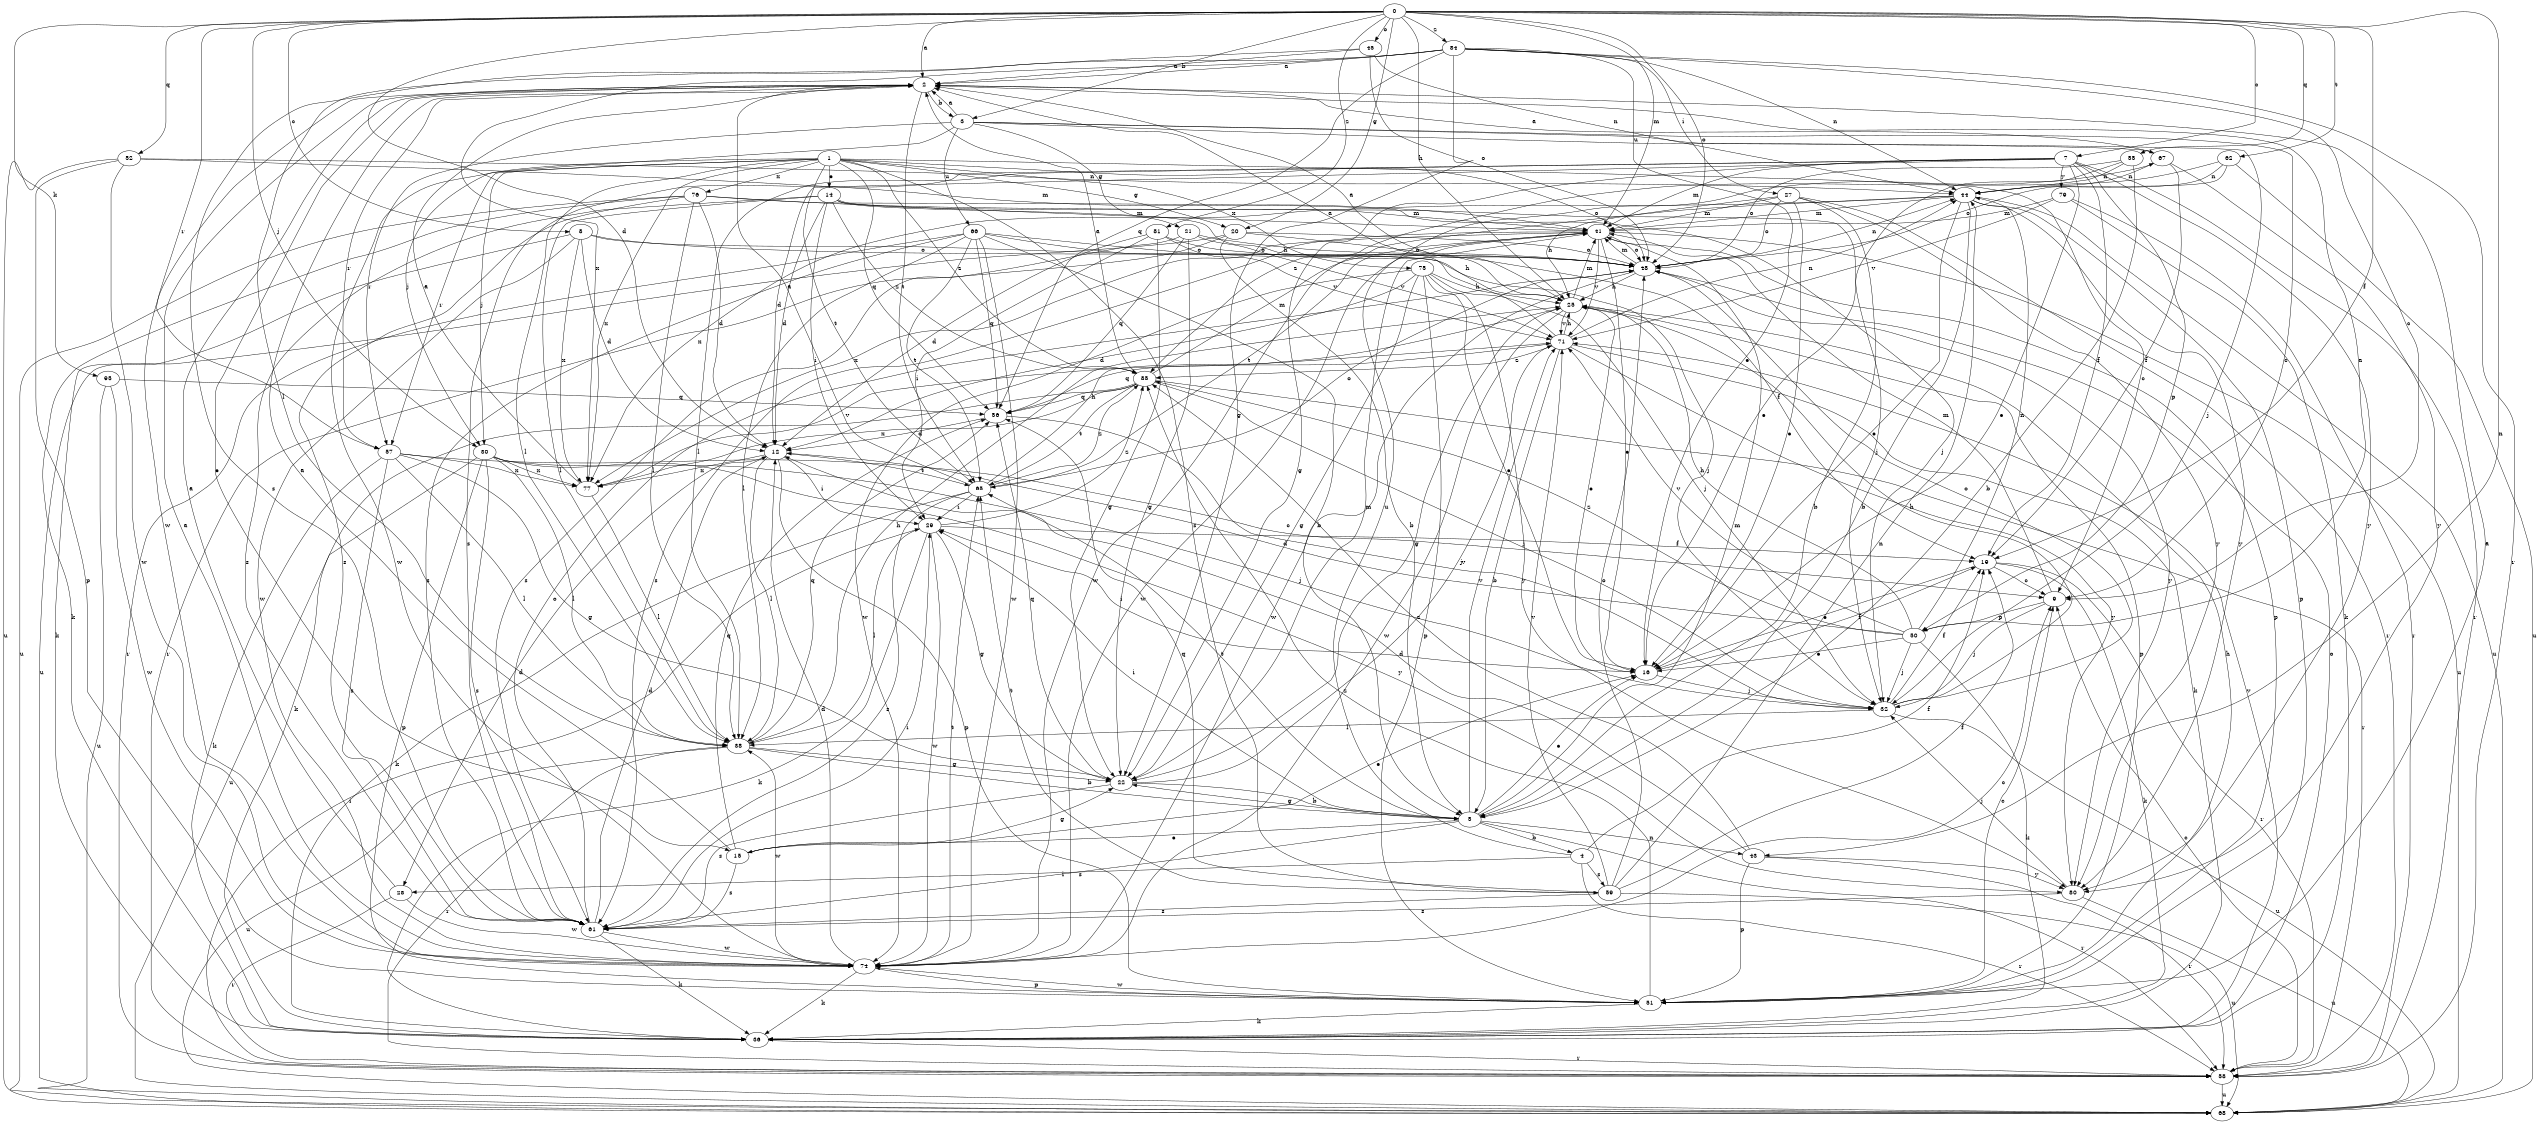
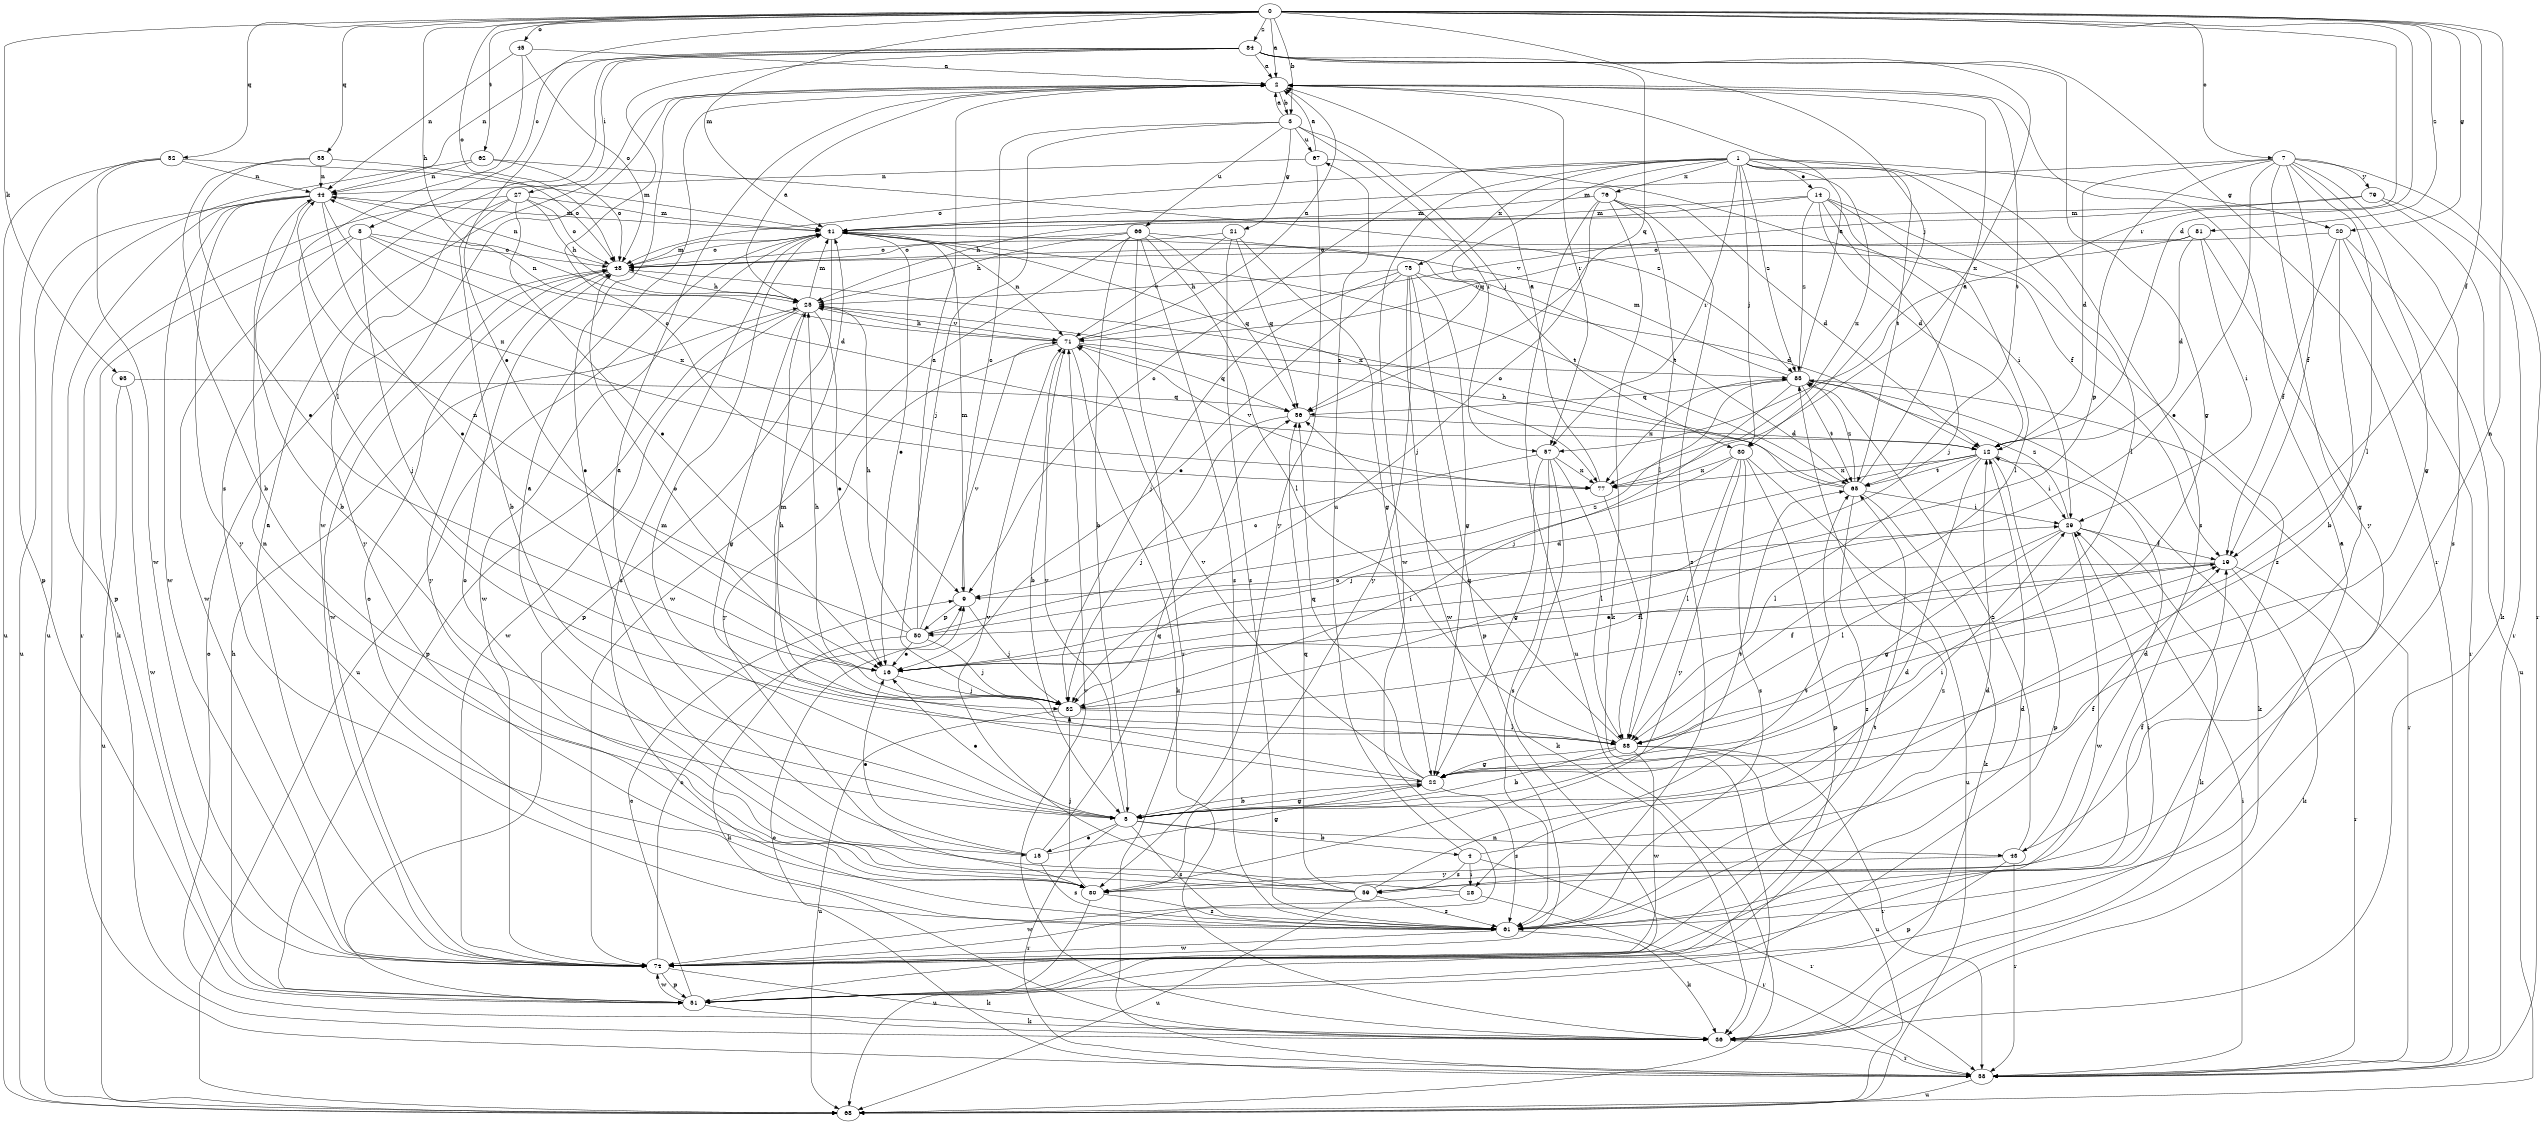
edge "41" -> "71": label "v" -> "n"
edge "50" -> "12": reversed
edge "74" -> "38": reversed
